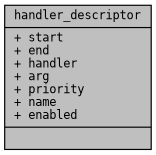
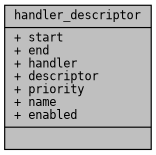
node "handler_descriptor": text "+ arg" -> "+ descriptor"
